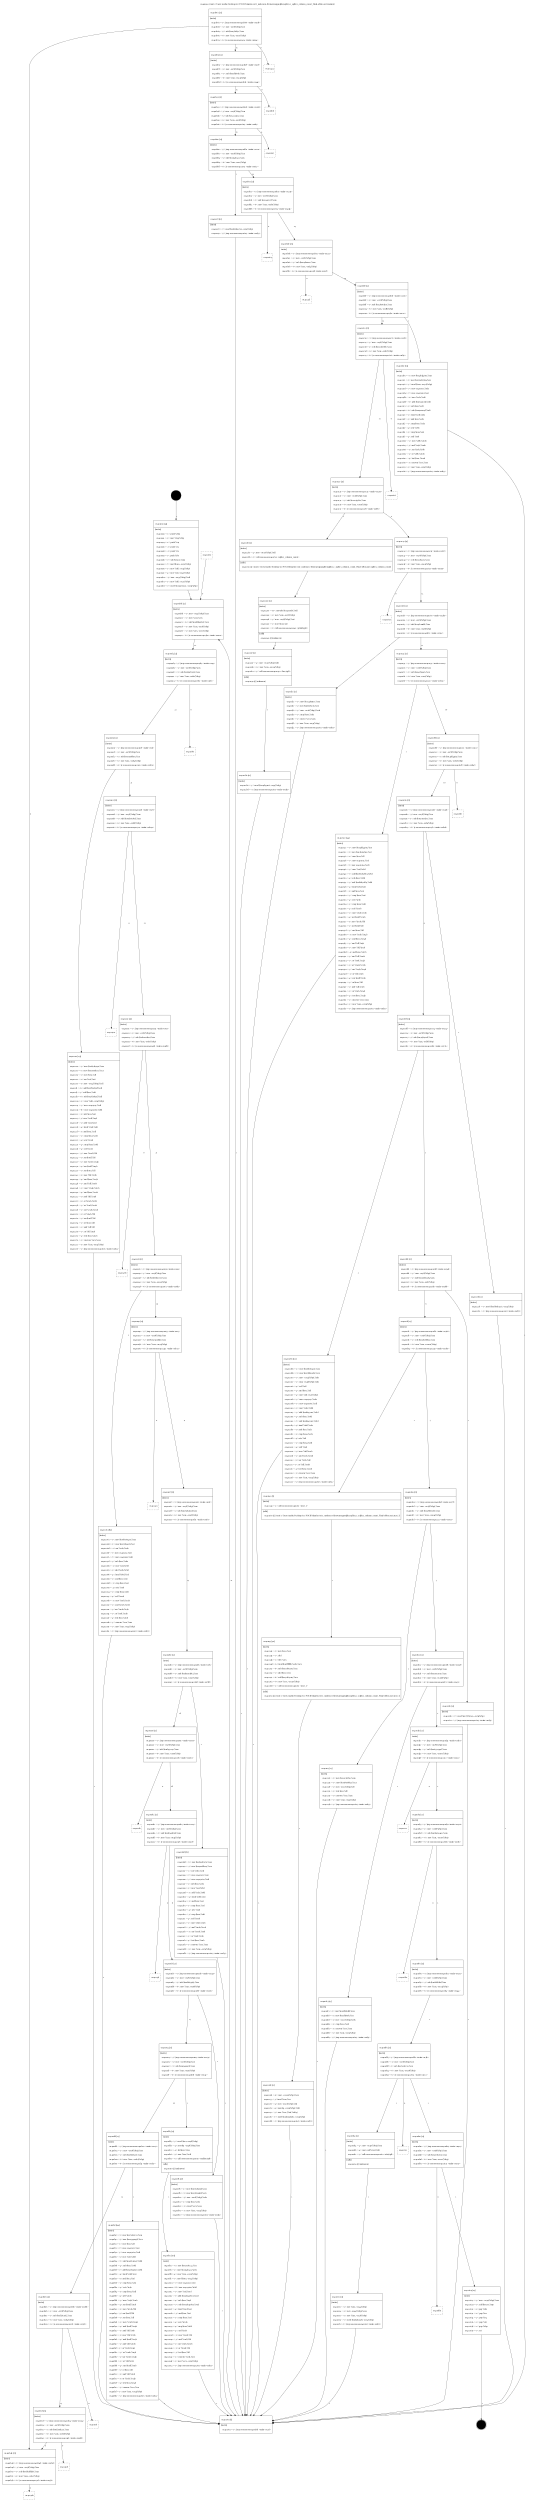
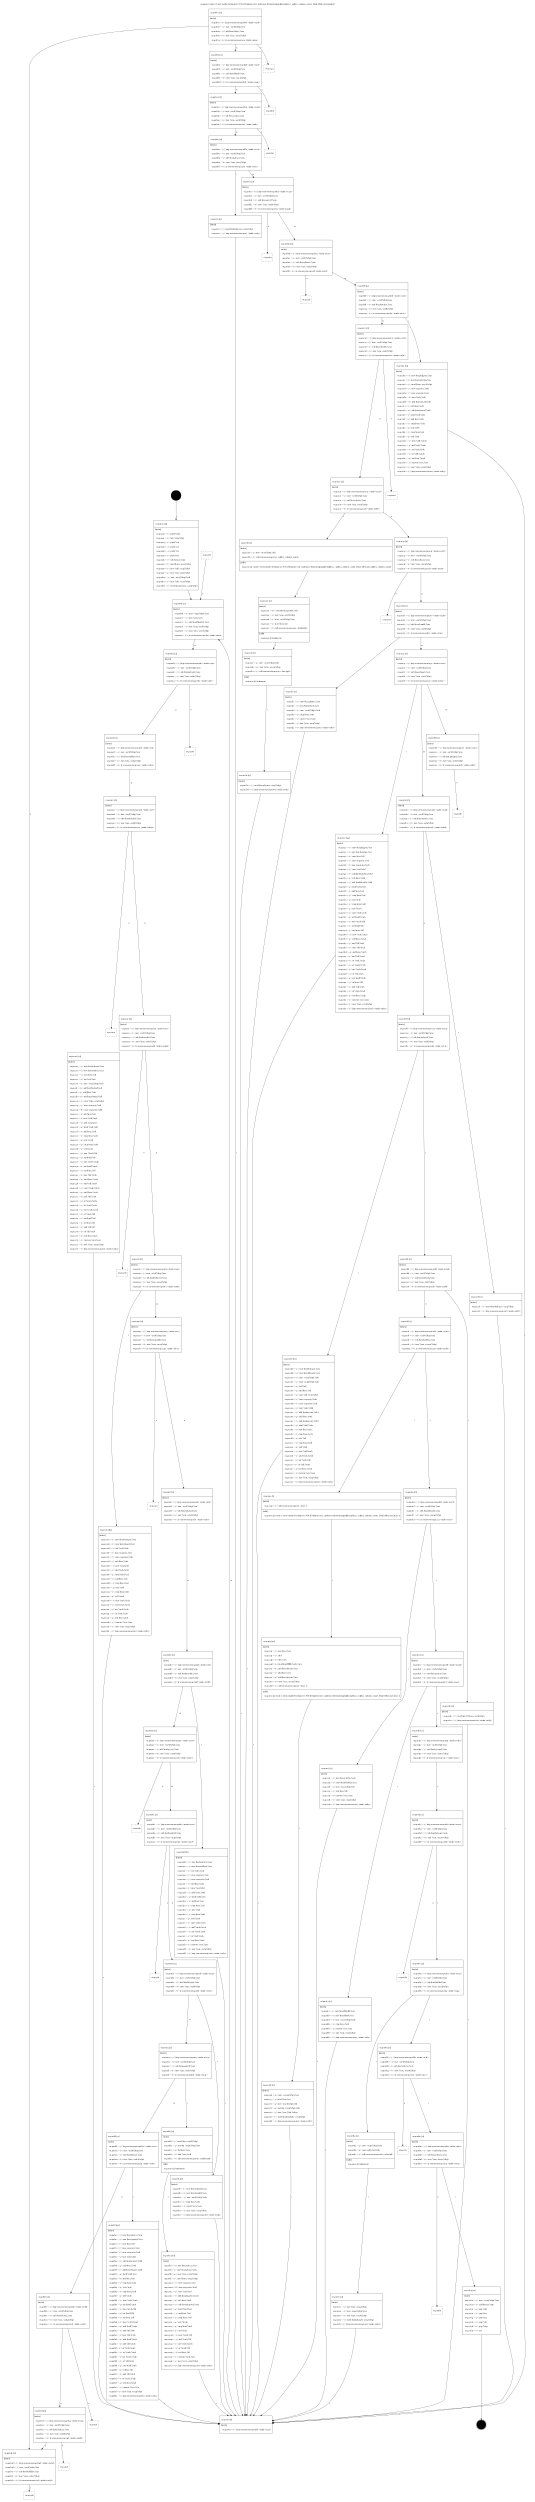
edge "0x401c8d [25]" -> "0x401ca6 [25]": now "0x401c74 [25]" -> "0x401ca6 [25]"
edge "0x4019ea [25]" -> "0x4021e0 [155]": removed, label "1"
node "0x4022c2": removed
edge "0x401d87 [25]" -> "0x401ed4 [13]": now "0x401d6e [25]" -> "0x401ed4 [13]"
